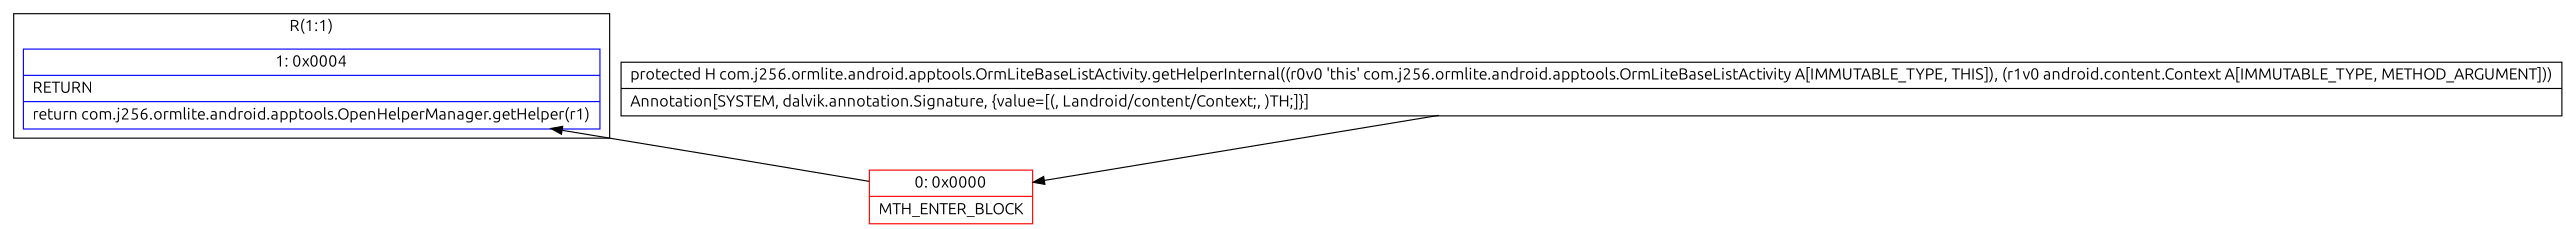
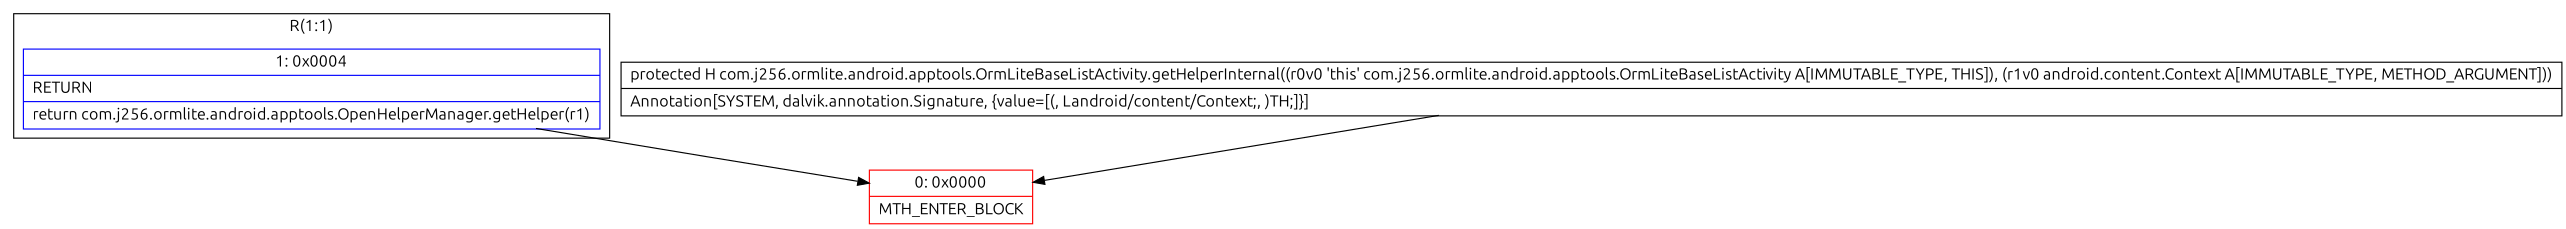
edge "0: 0x0000" -> "1: 0x0004": reversed
